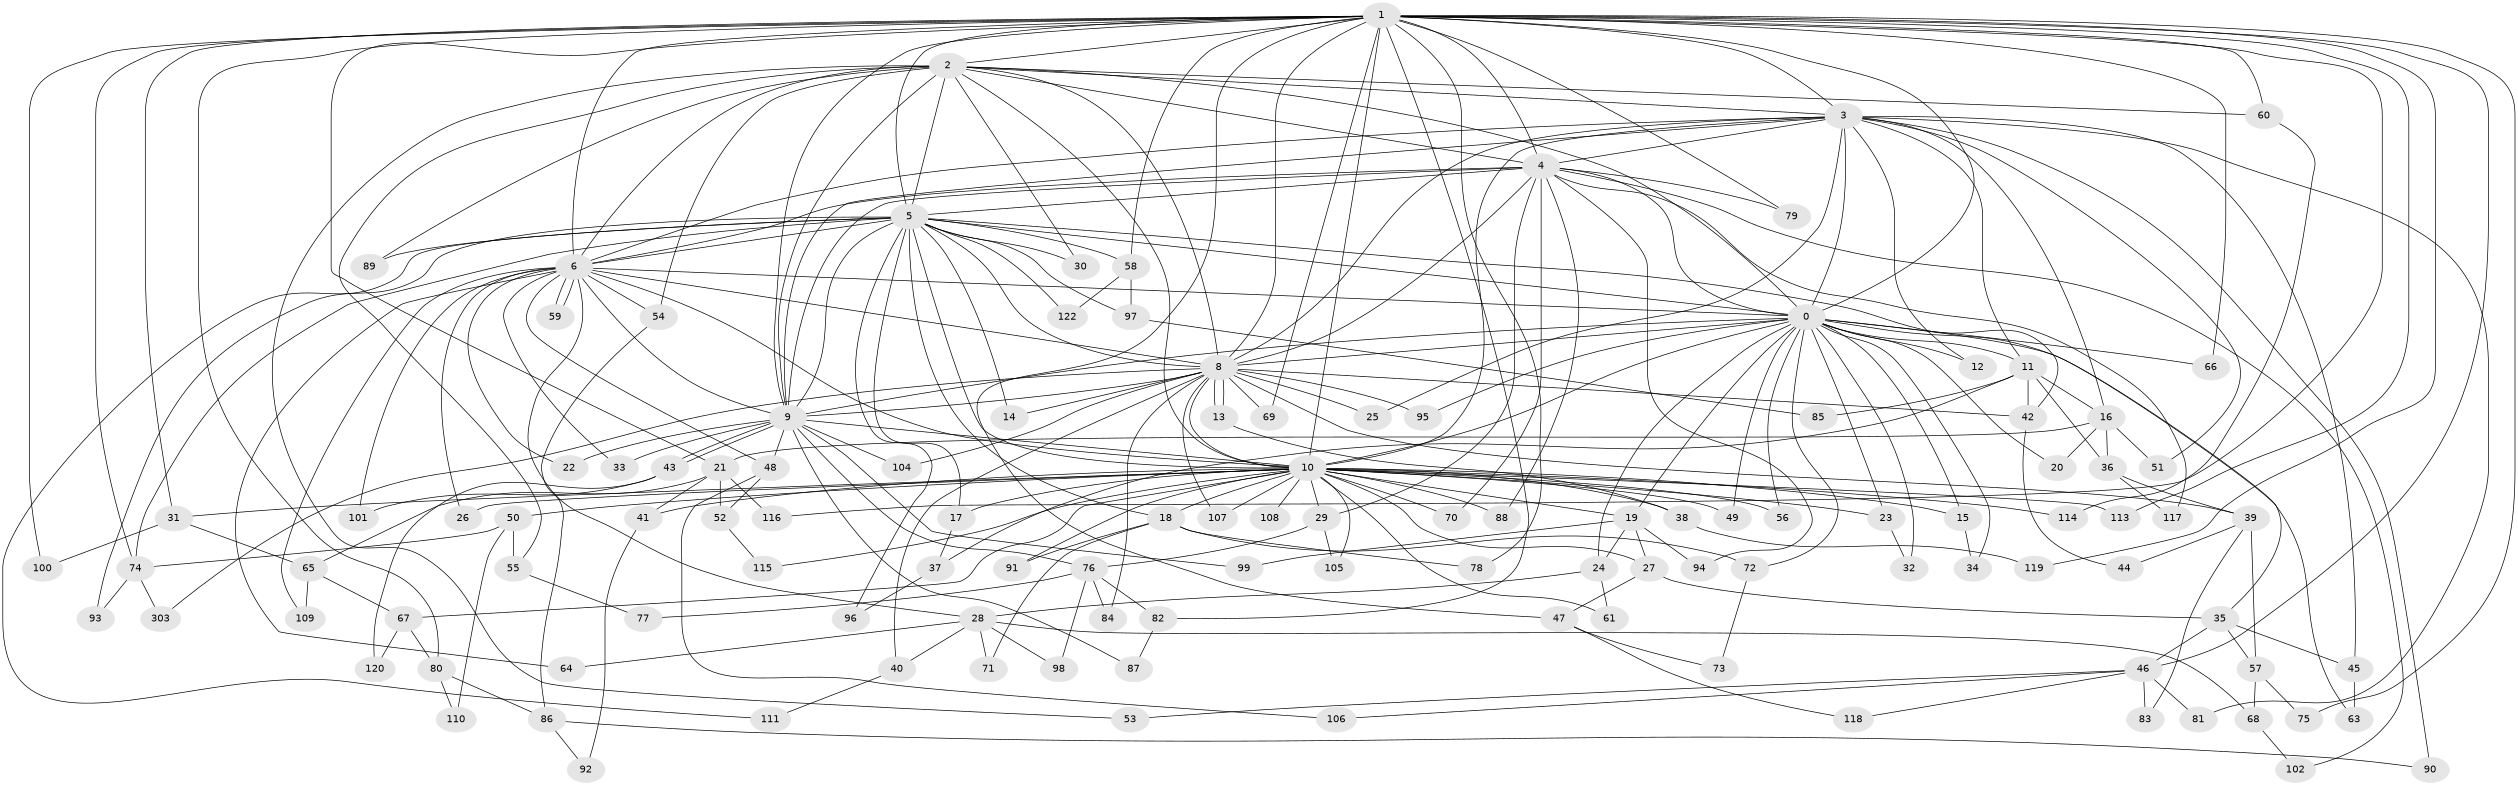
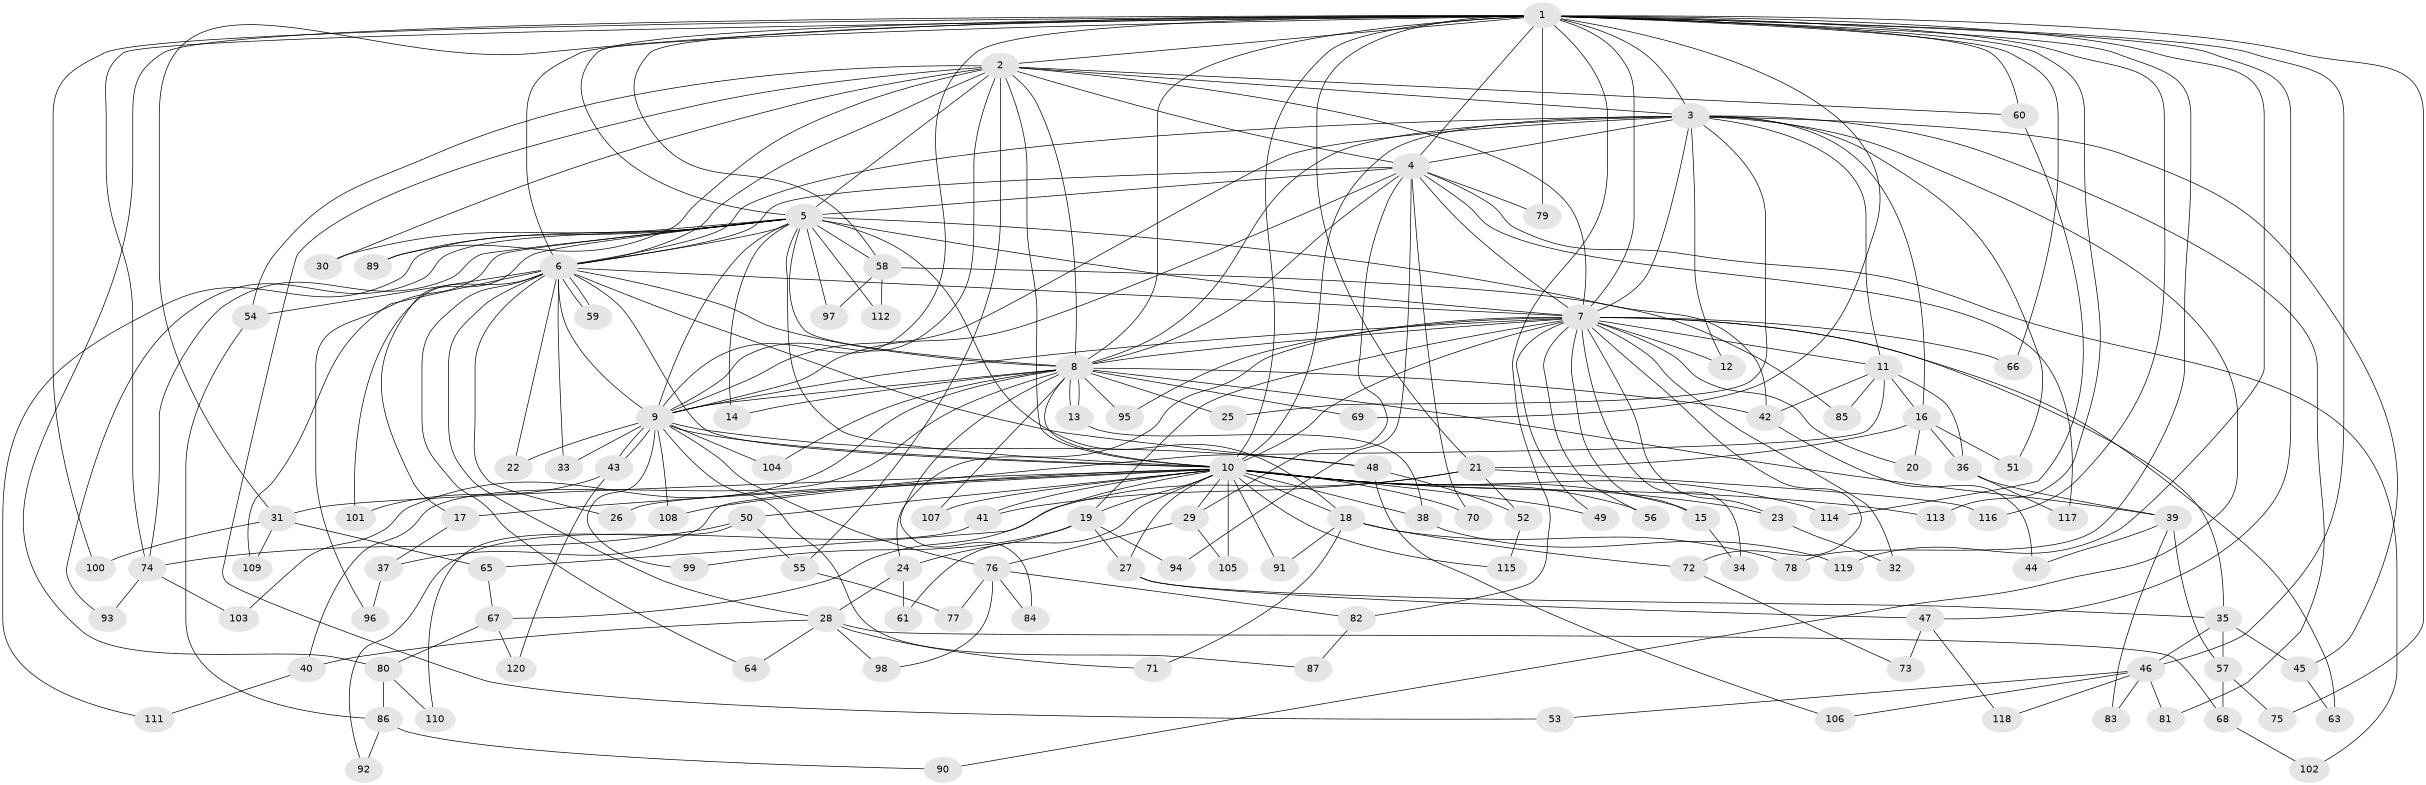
node "122": label "122" -> "112"
node "0": label "0" -> "7"
edge "97" -- "85": now "58" -- "85"
edge "9" -- "108": added
node "88": removed
edge "65" -- "109": now "31" -- "109"
node "303": label "303" -> "103"
